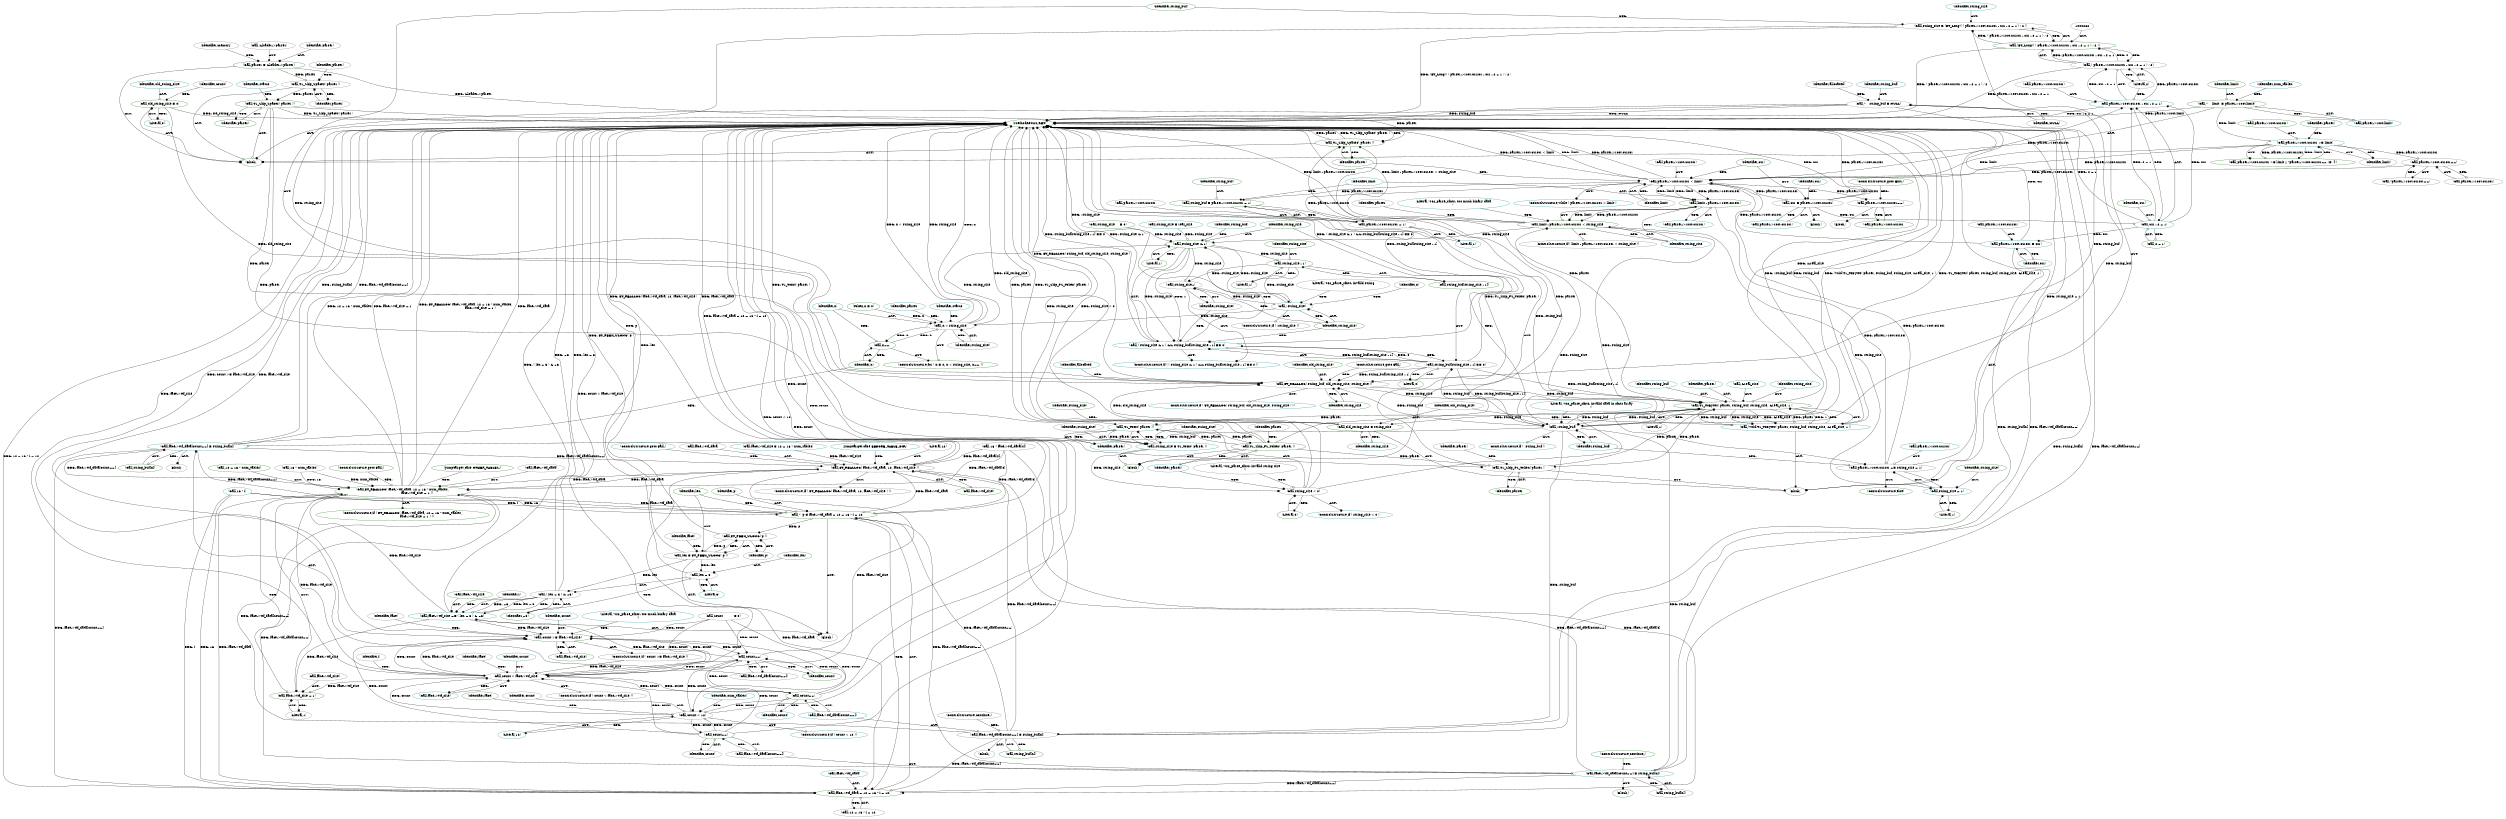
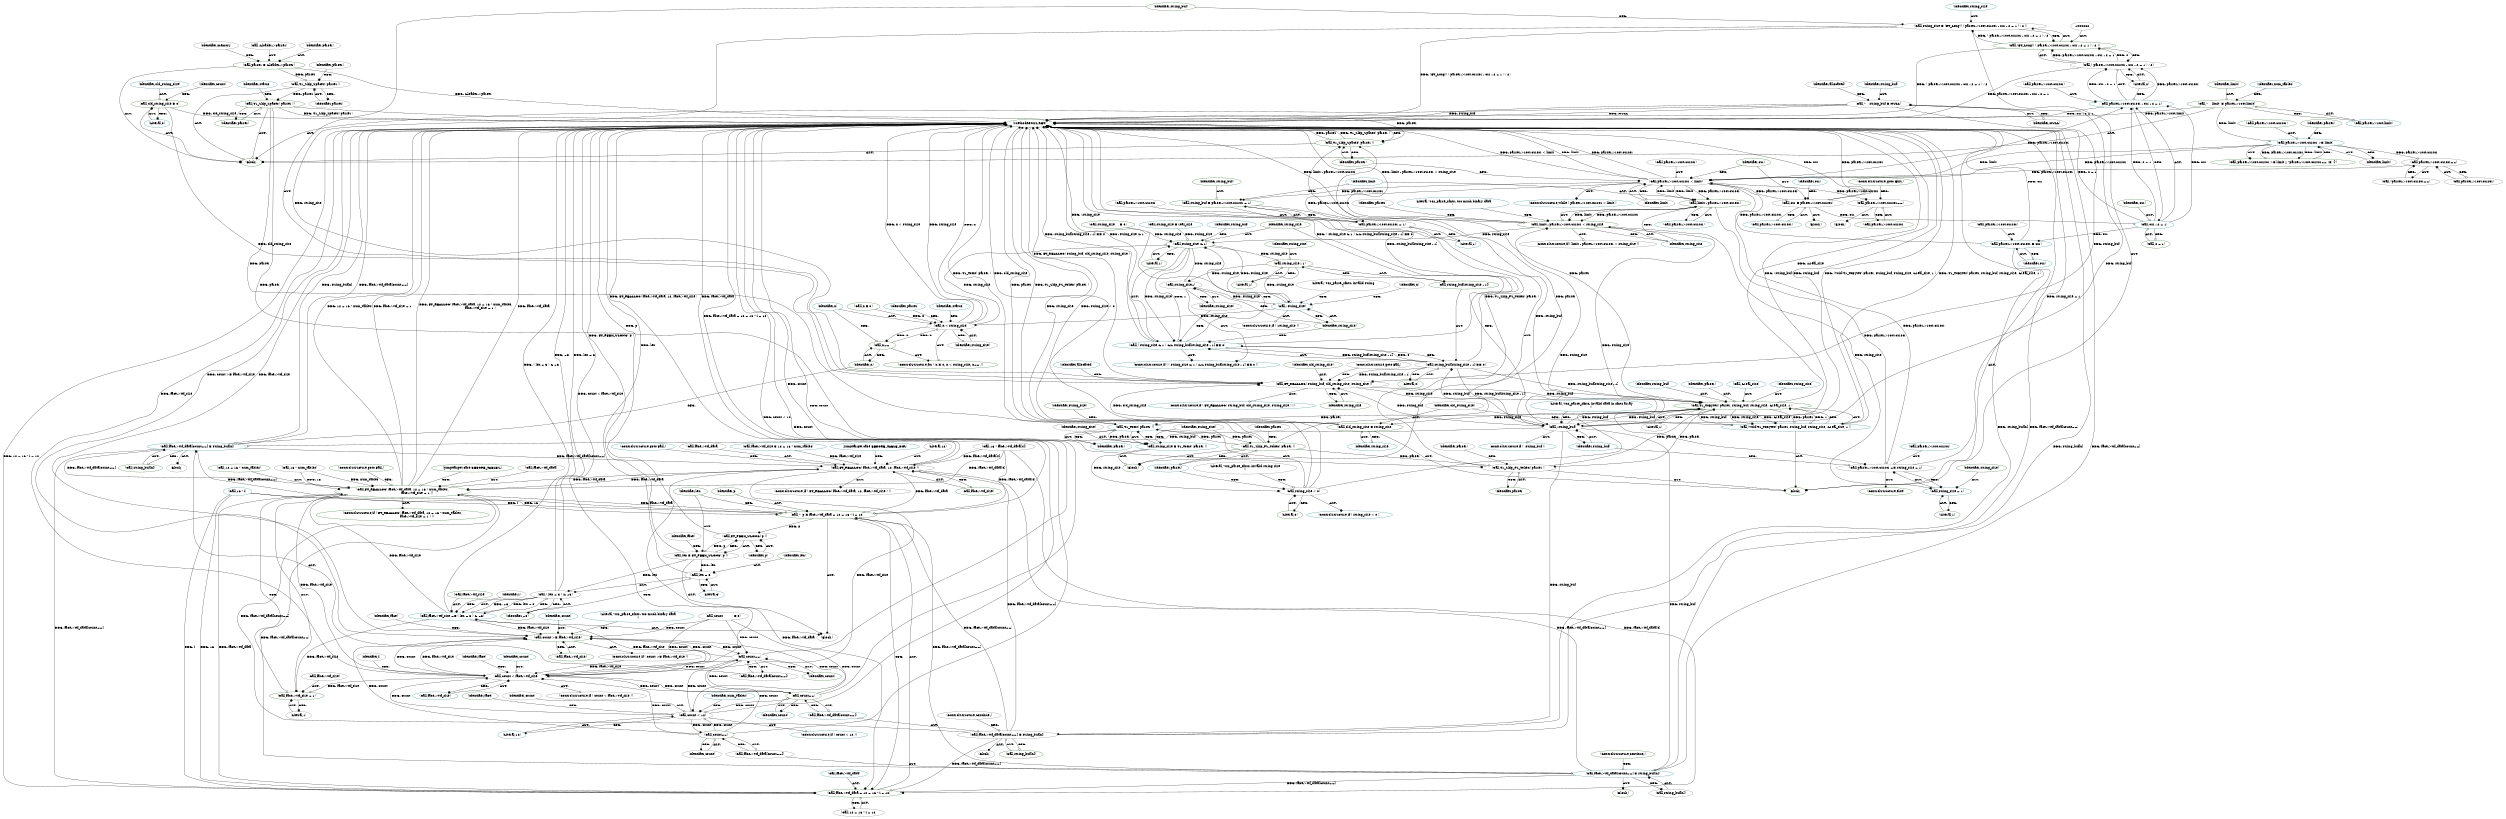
node "(Token,n = 0)": label "(Token,n = 0)" -> "(Call,n = 0)"
edge "(Call,string_size = T1_ToInt( parser ))" -> "(MethodReturn,RET)": now "(Call,T1_ToInt( parser ))" -> "(MethodReturn,RET)"
node "(JumpTarget,case OTHER_TABLES:)": label "(JumpTarget,case OTHER_TABLES:)" -> "(JumpTarget,case BEFORE_TABLES:)"
